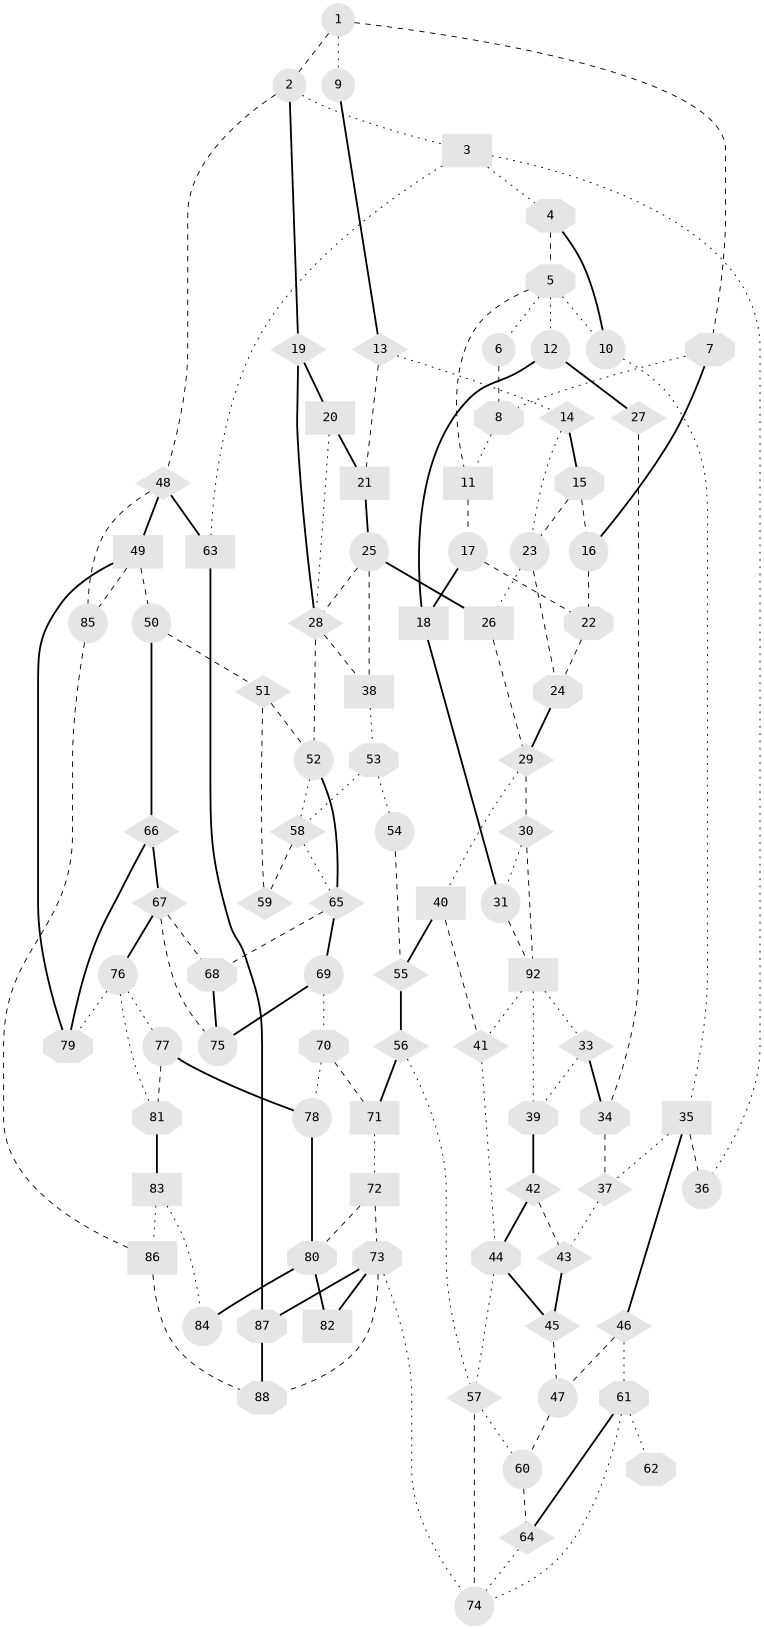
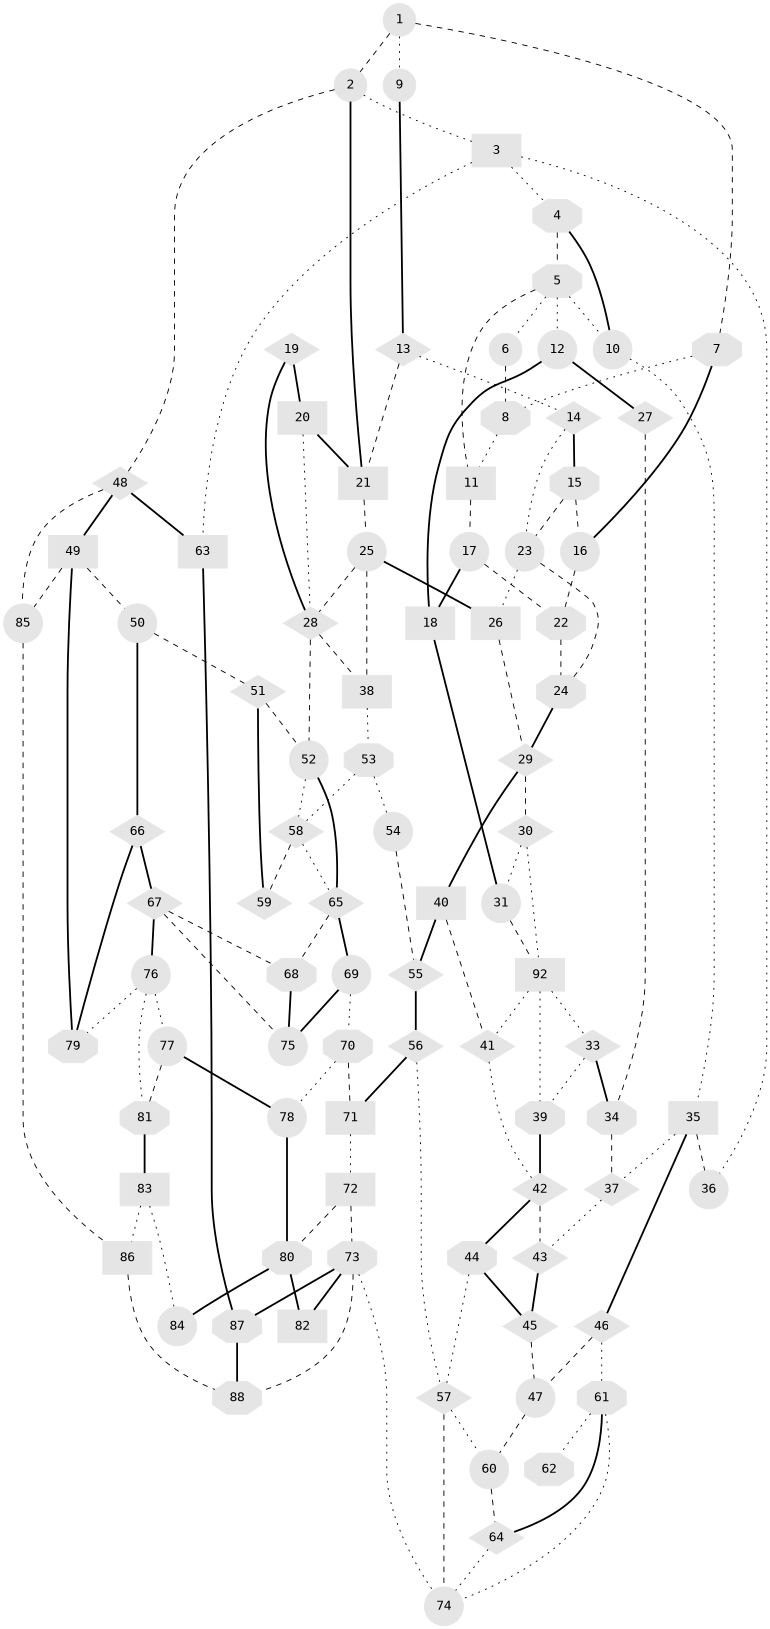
edge "2" -- "19": now "2" -- "21"
edge "21" -- "25": style bold -> dashed
edge "51" -- "59": style dashed -> bold
edge "29" -- "40": style dotted -> bold
edge "30" -- "92": style dashed -> dotted
edge "41" -- "44": now "41" -- "42"
